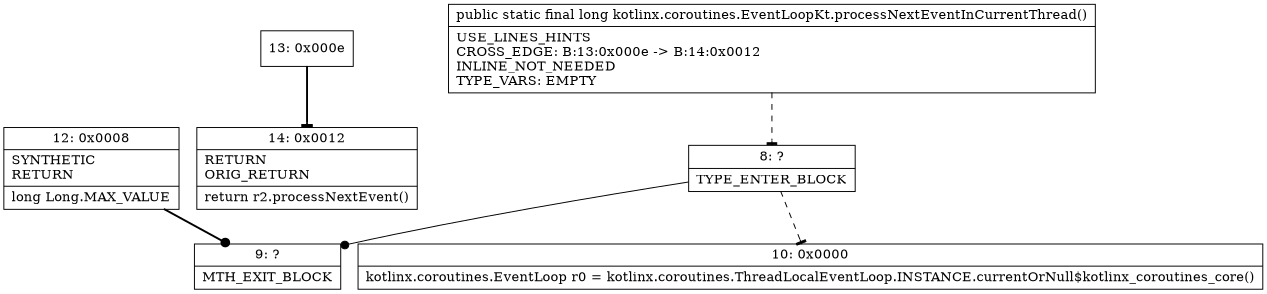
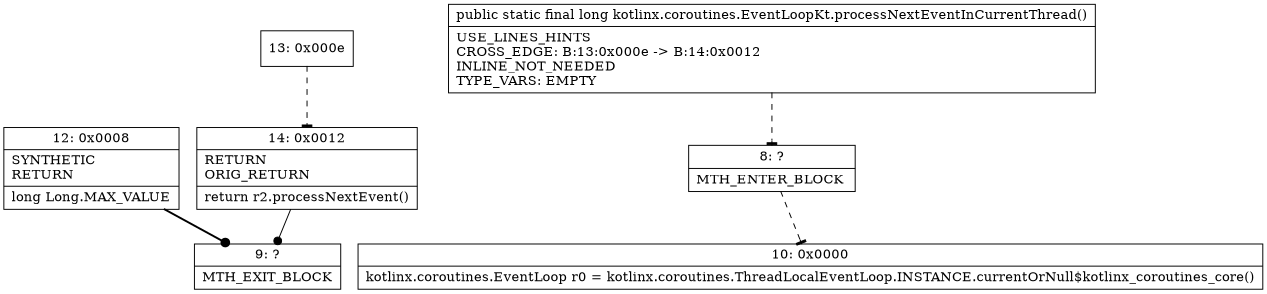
edge "13: 0x000e" -> "14: 0x0012": style bold -> dashed
node "8: ?": text "TYPE_ENTER_BLOCK" -> "MTH_ENTER_BLOCK"
edge "8: ?" -> "9: ?": now "14: 0x0012" -> "9: ?"
